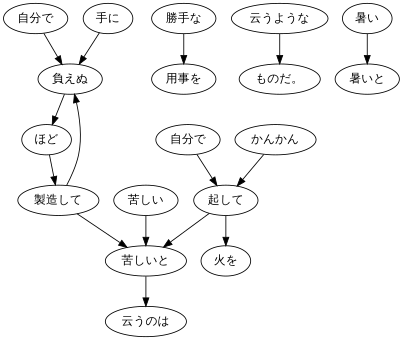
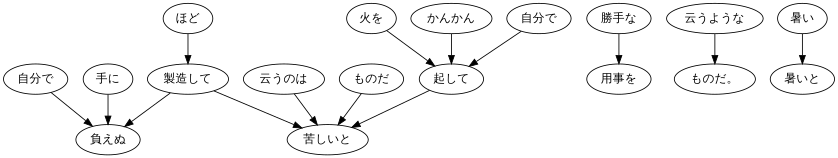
edge "負えぬ" -> "ほど": removed
node "苦しい": label "苦しい" -> "ものだ"
edge "起して" -> "火を": reversed
edge "苦しいと" -> "云うのは": reversed
